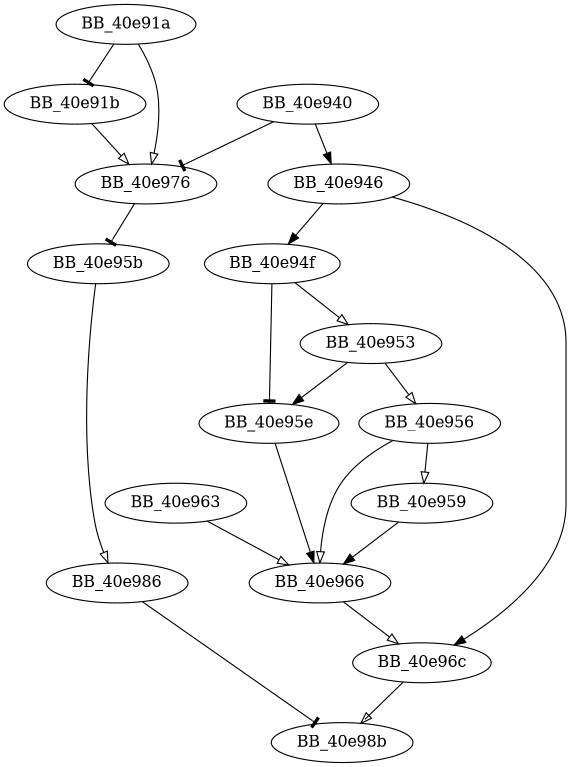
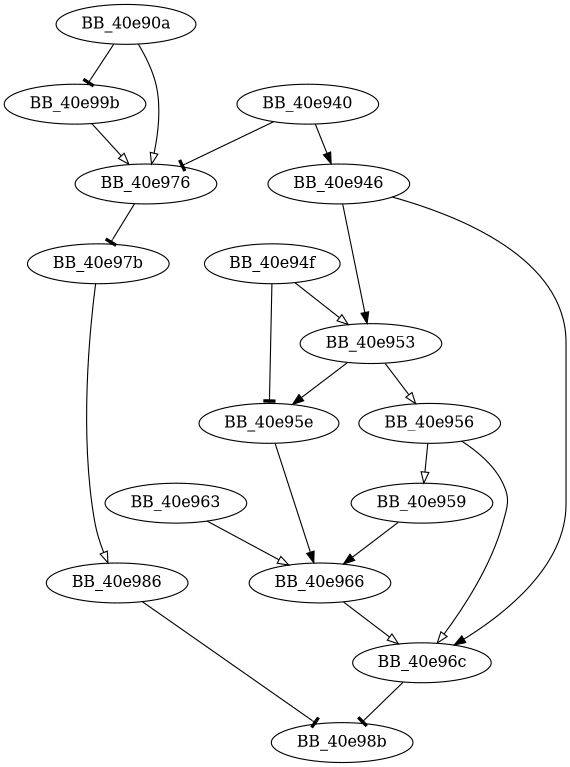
node "BB_40e91a": label "BB_40e91a" -> "BB_40e90a"
node "BB_40e91b": label "BB_40e91b" -> "BB_40e99b"
edge "BB_40e946" -> "BB_40e94f": now "BB_40e946" -> "BB_40e953"
node "BB_40e95b": label "BB_40e95b" -> "BB_40e97b"
edge "BB_40e956" -> "BB_40e966": now "BB_40e956" -> "BB_40e96c"
edge "BB_40e96c" -> "BB_40e98b": arrowhead onormal -> tee
